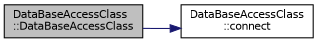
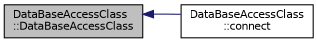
edge "DataBaseAccessClass ::DataBaseAccessClass" -> "DataBaseAccessClass ::connect": reversed
